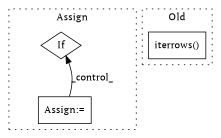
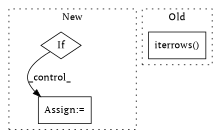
cluster "Assign": label "Assign" -> "New"
edge "Assign:=" -> "If": reversed
